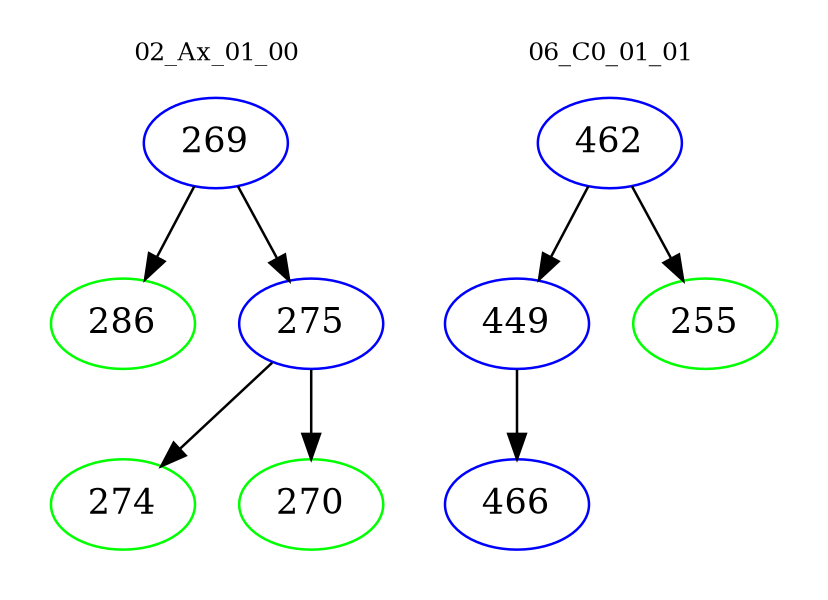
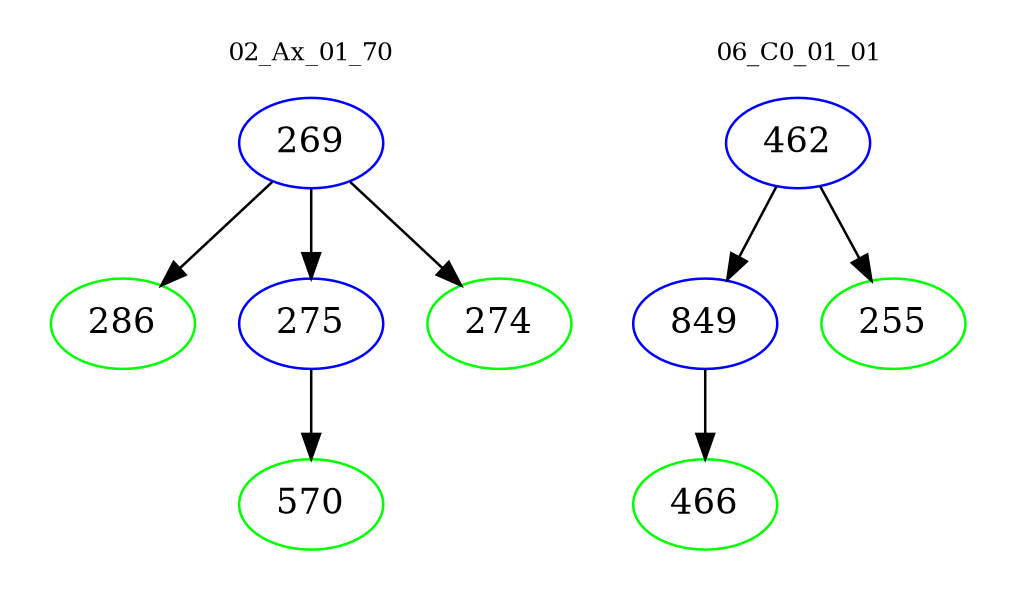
cluster "02_Ax_01_00": label "02_Ax_01_00" -> "02_Ax_01_70"
node "449": label "449" -> "849"
edge "275" -> "274": now "269" -> "274"
node "270": label "270" -> "570"
node "466": color blue -> green
